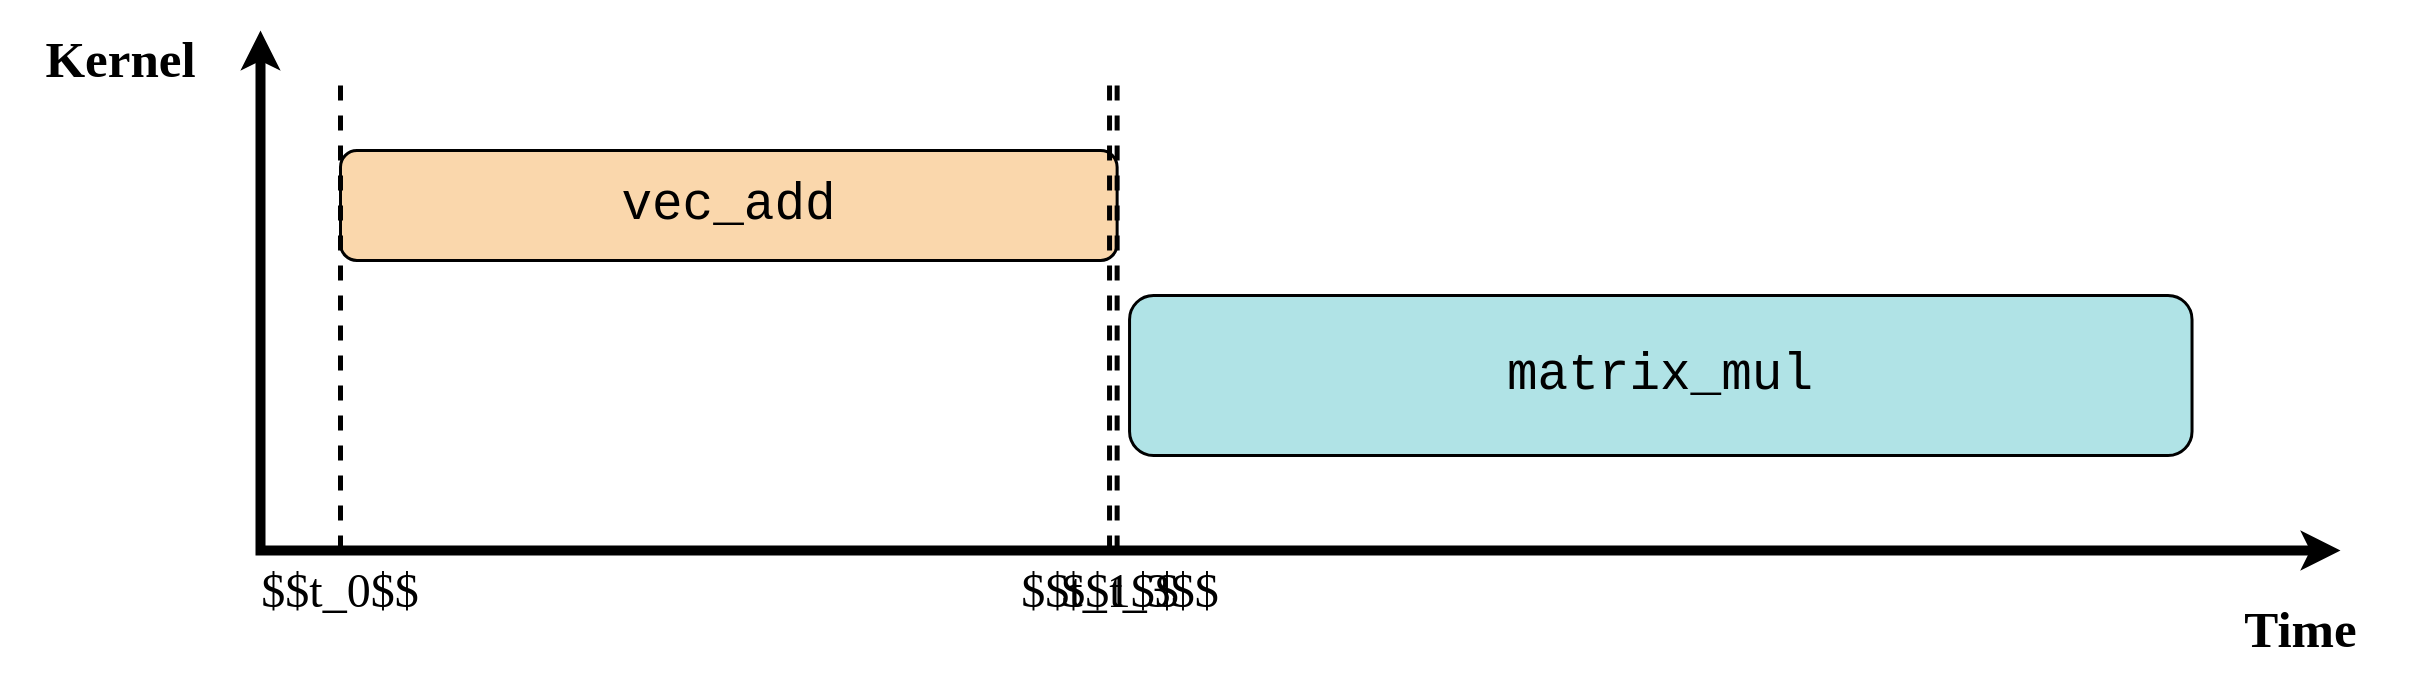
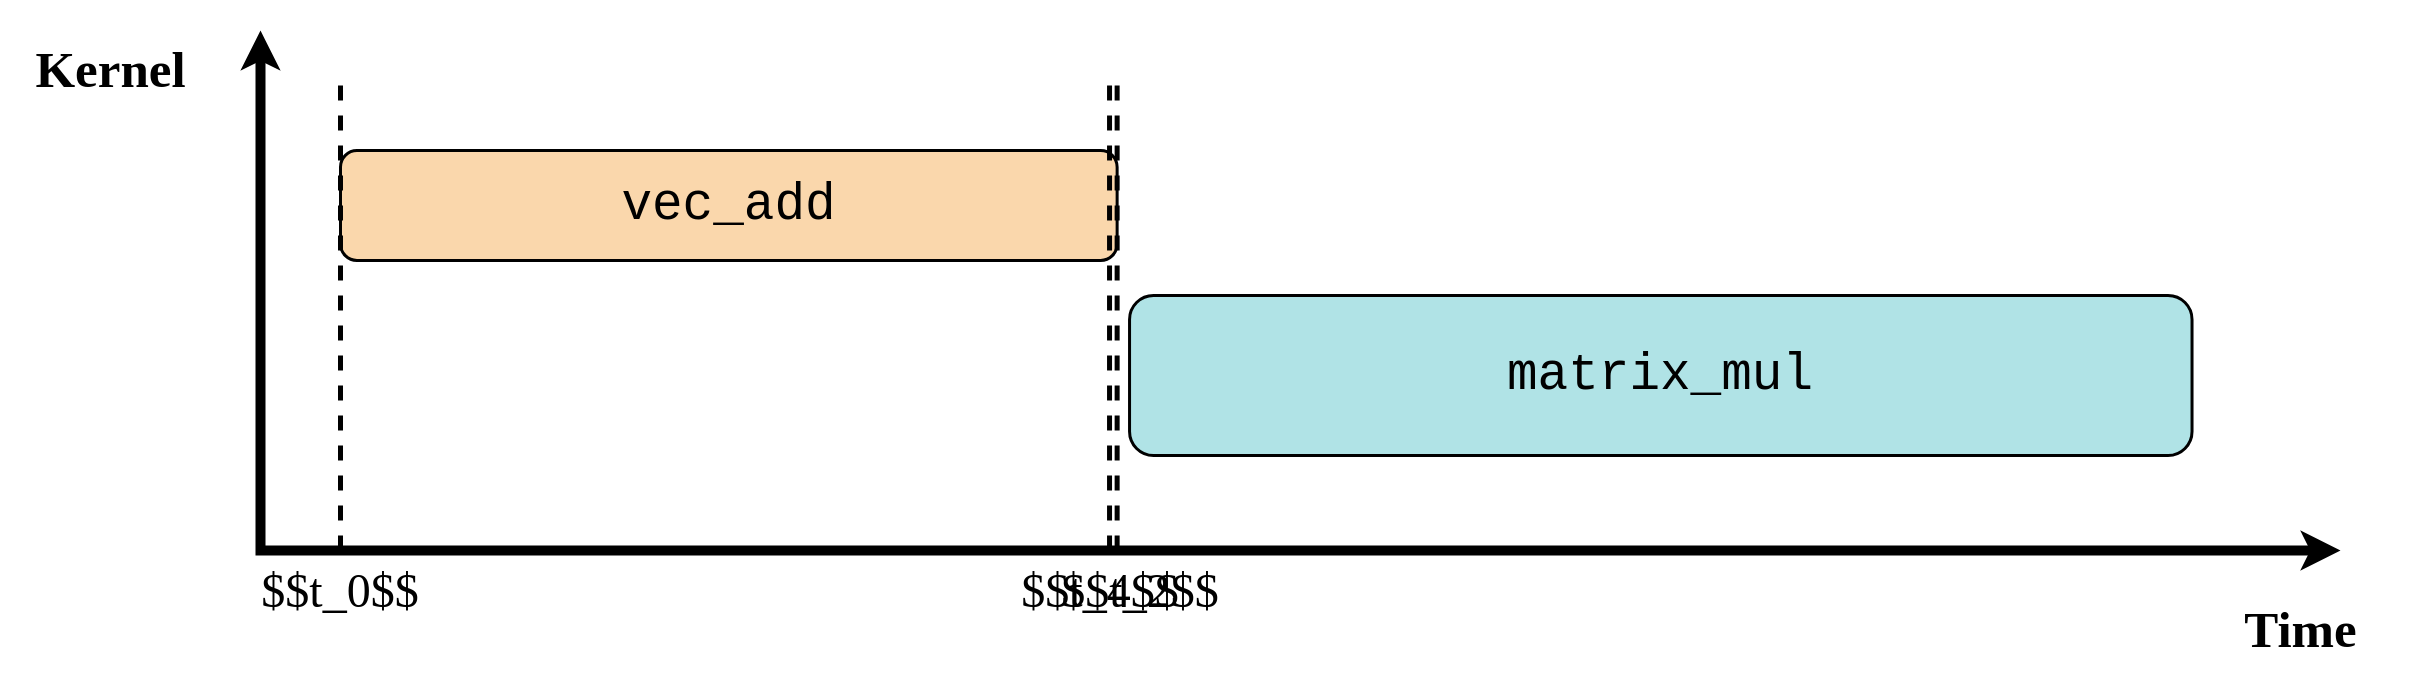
node "Kernel": moved (121, 61) -> (111, 71)
node "$$t_1$$": label "$$t_1$$" -> "$$t_4$$"
node "$$t_3$$": label "$$t_3$$" -> "$$t_2$$"
